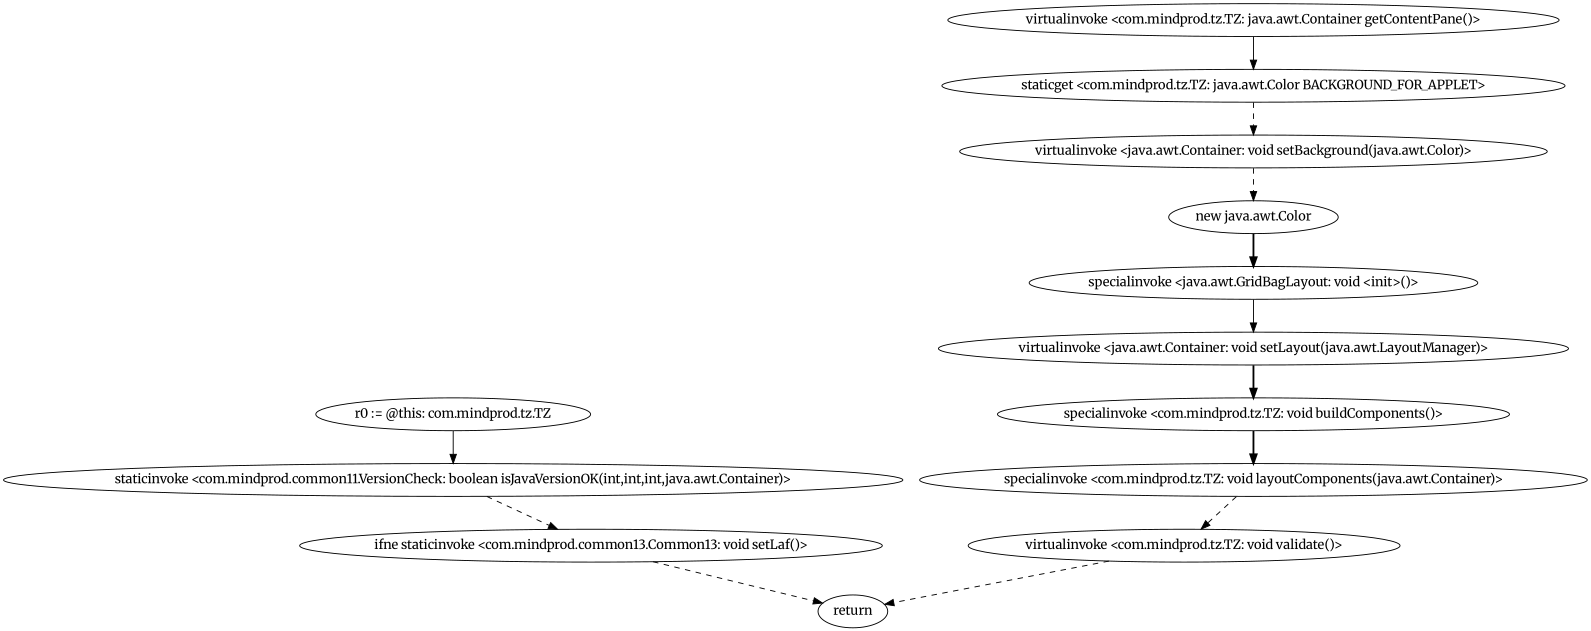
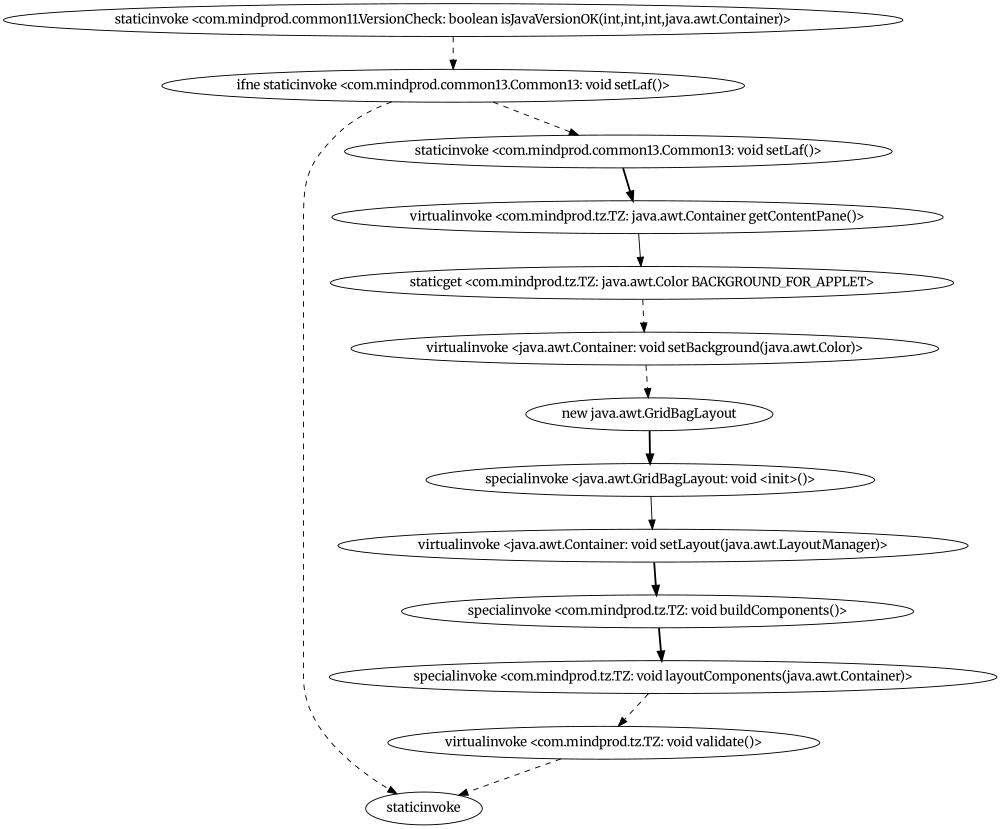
node "staticinvoke <com.mindprod.common13.Common13: void setLaf()>": added
node "new java.awt.Color": label "new java.awt.Color" -> "new java.awt.GridBagLayout"
node "r0 := @this: com.mindprod.tz.TZ": removed
node "return": label "return" -> "staticinvoke"
